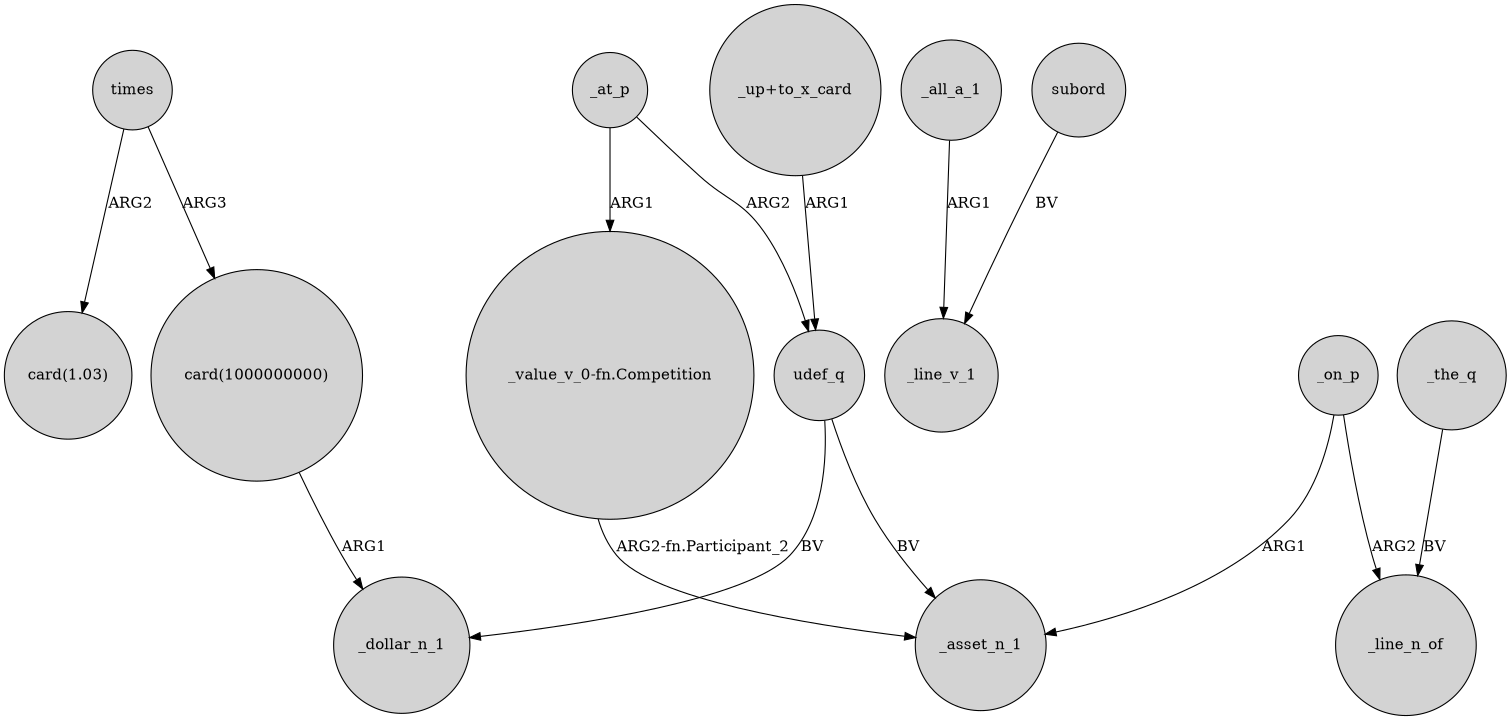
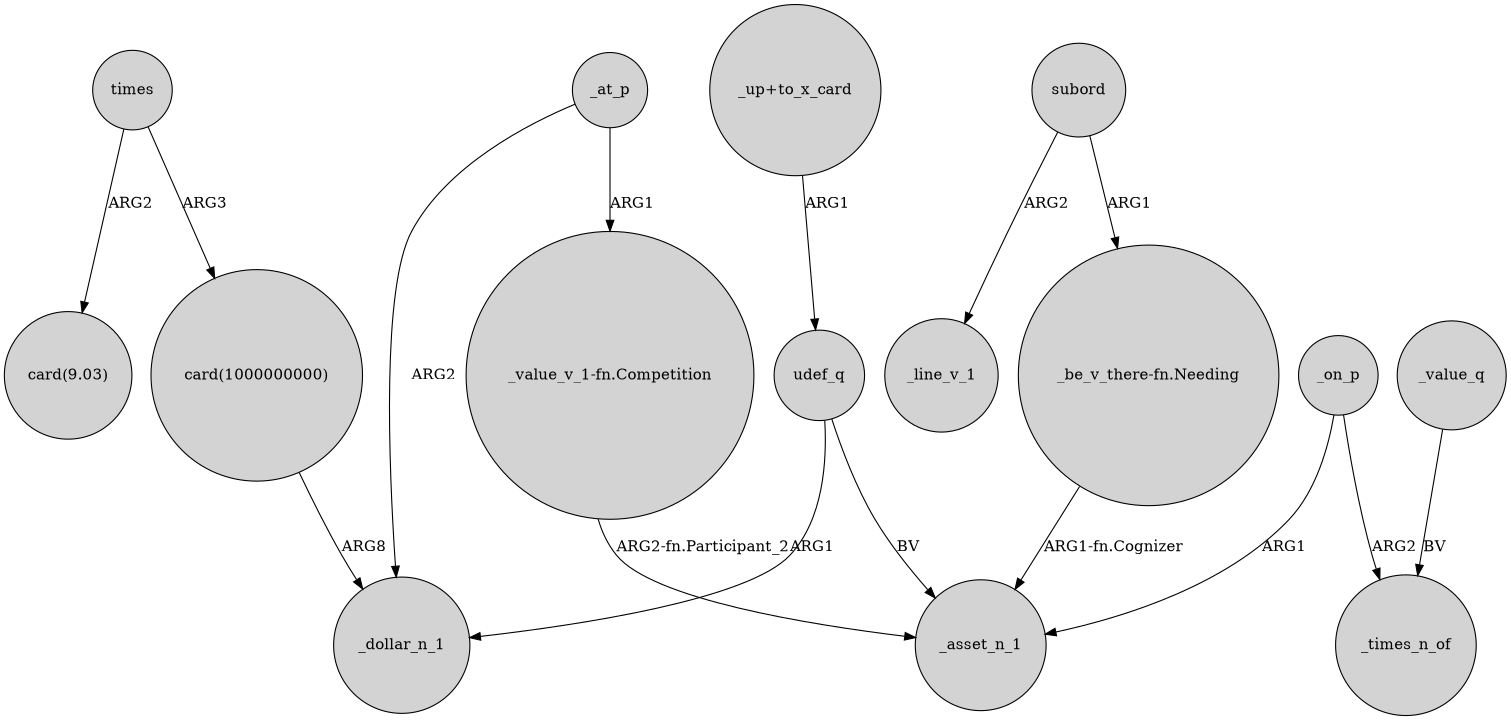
node "_all_a_1": removed
edge "subord" -> "_line_v_1": label "BV" -> "ARG2"
edge "_at_p" -> "udef_q": now "_at_p" -> "_dollar_n_1"
node "card(1.03)": label "card(1.03)" -> "card(9.03)"
node "_value_v_0-fn.Competition": label "_value_v_0-fn.Competition" -> "_value_v_1-fn.Competition"
node "_be_v_there-fn.Needing": added
node "_the_q": label "_the_q" -> "_value_q"
edge "card(1000000000)" -> "_dollar_n_1": label "ARG1" -> "ARG8"
edge "udef_q" -> "_dollar_n_1": label "BV" -> "ARG1"
node "_line_n_of": label "_line_n_of" -> "_times_n_of"
